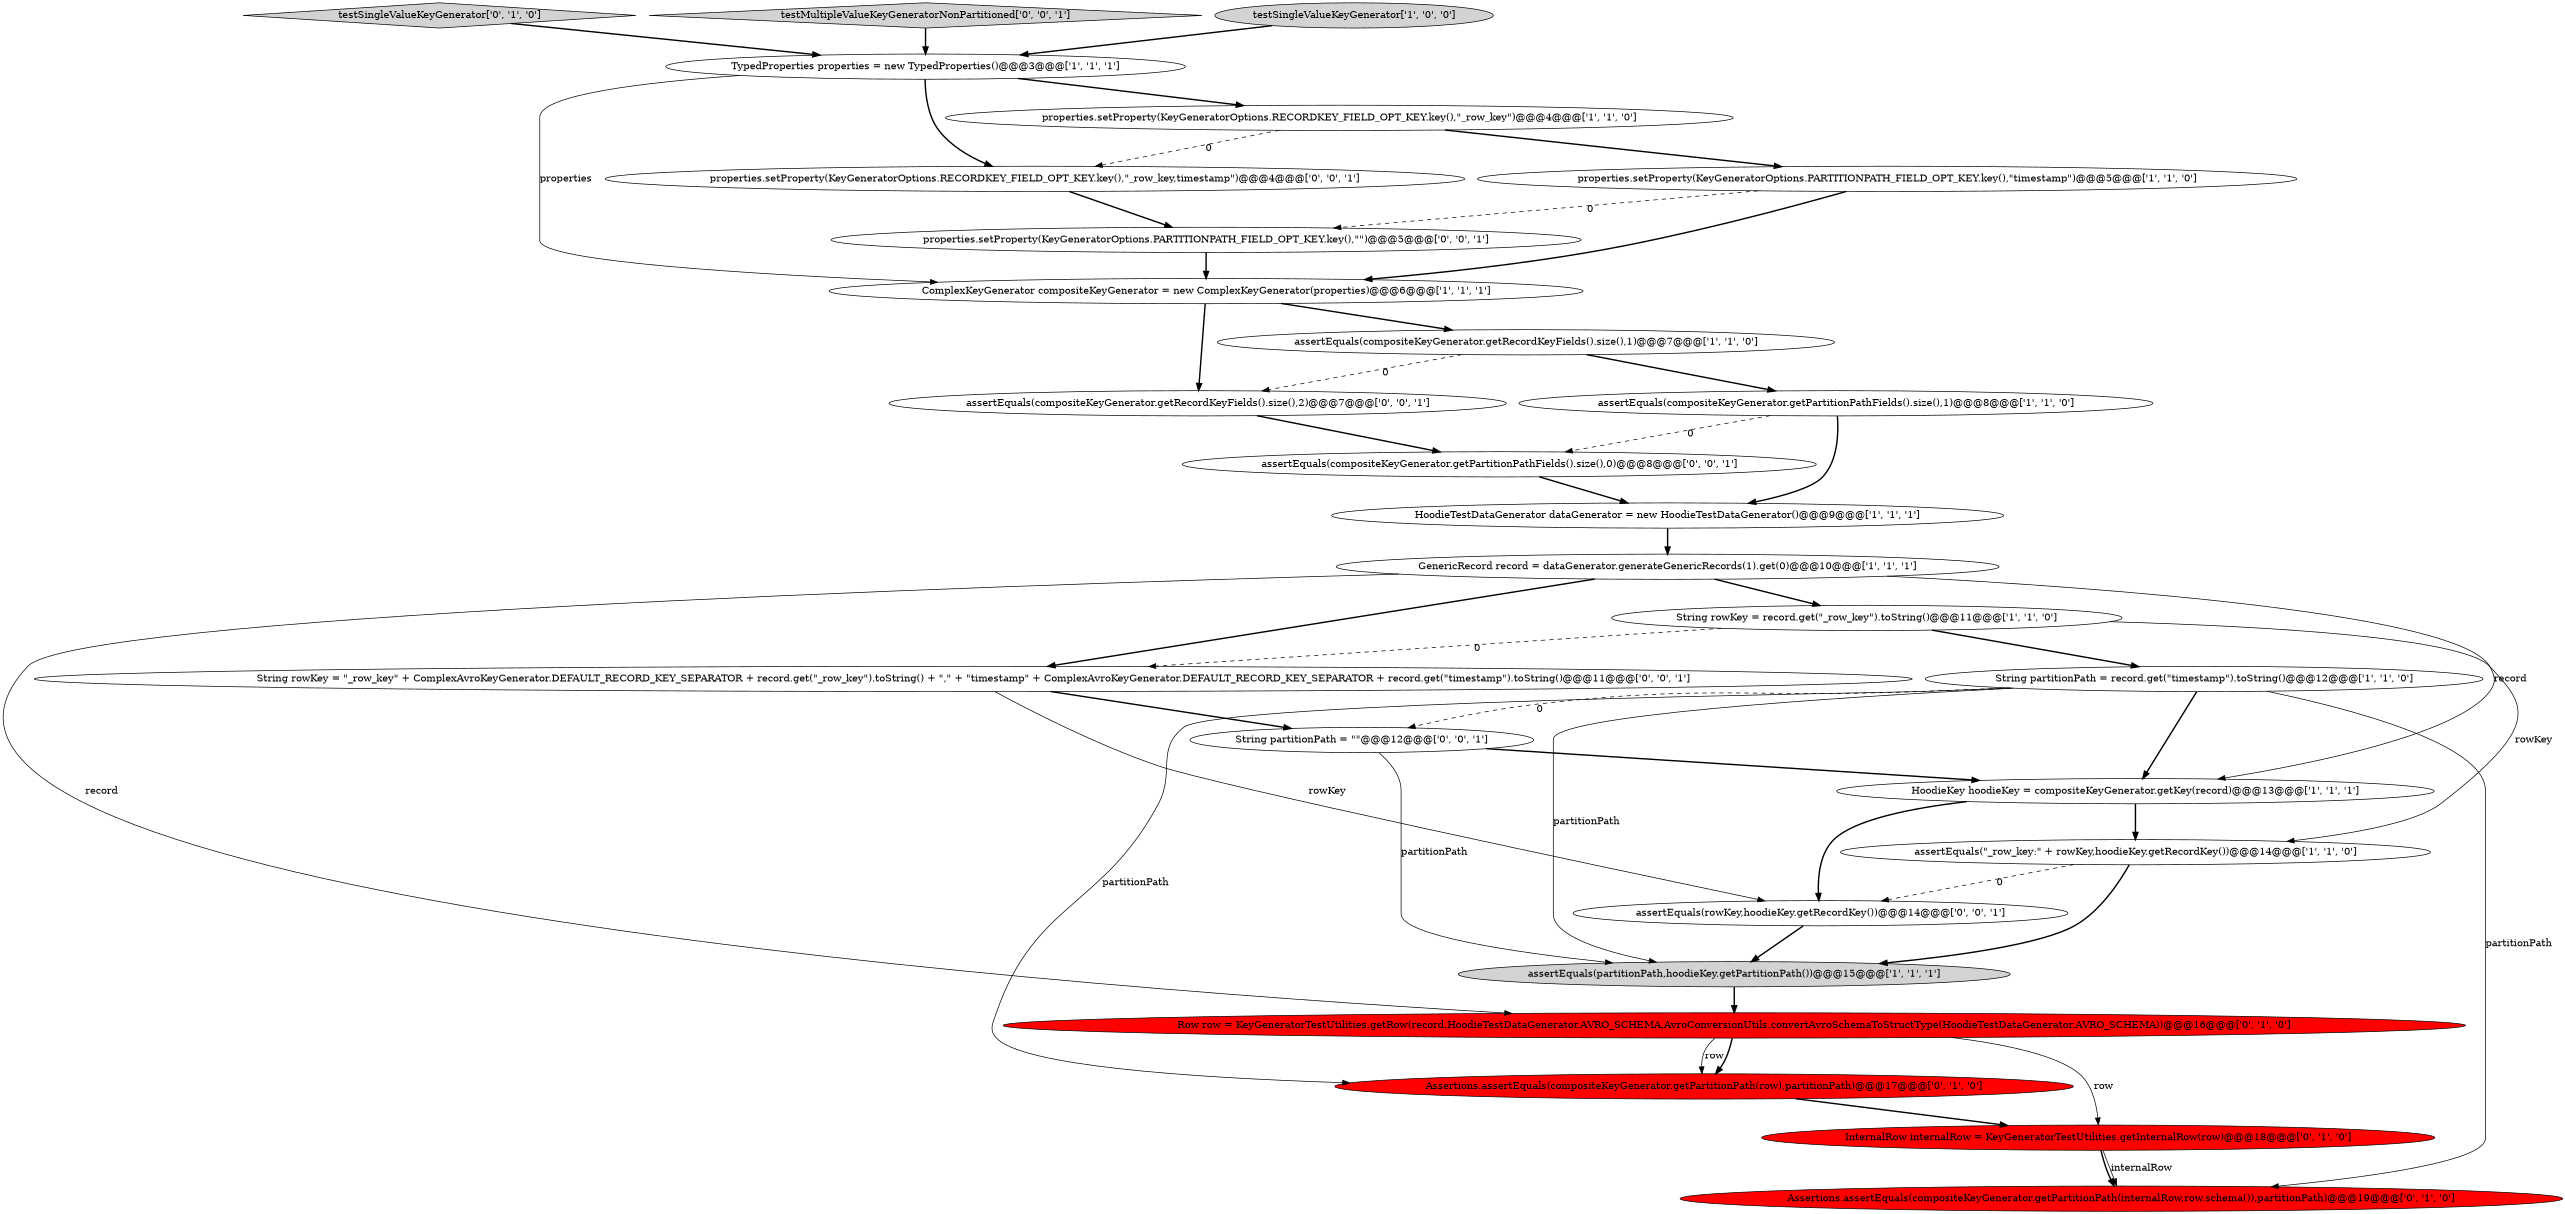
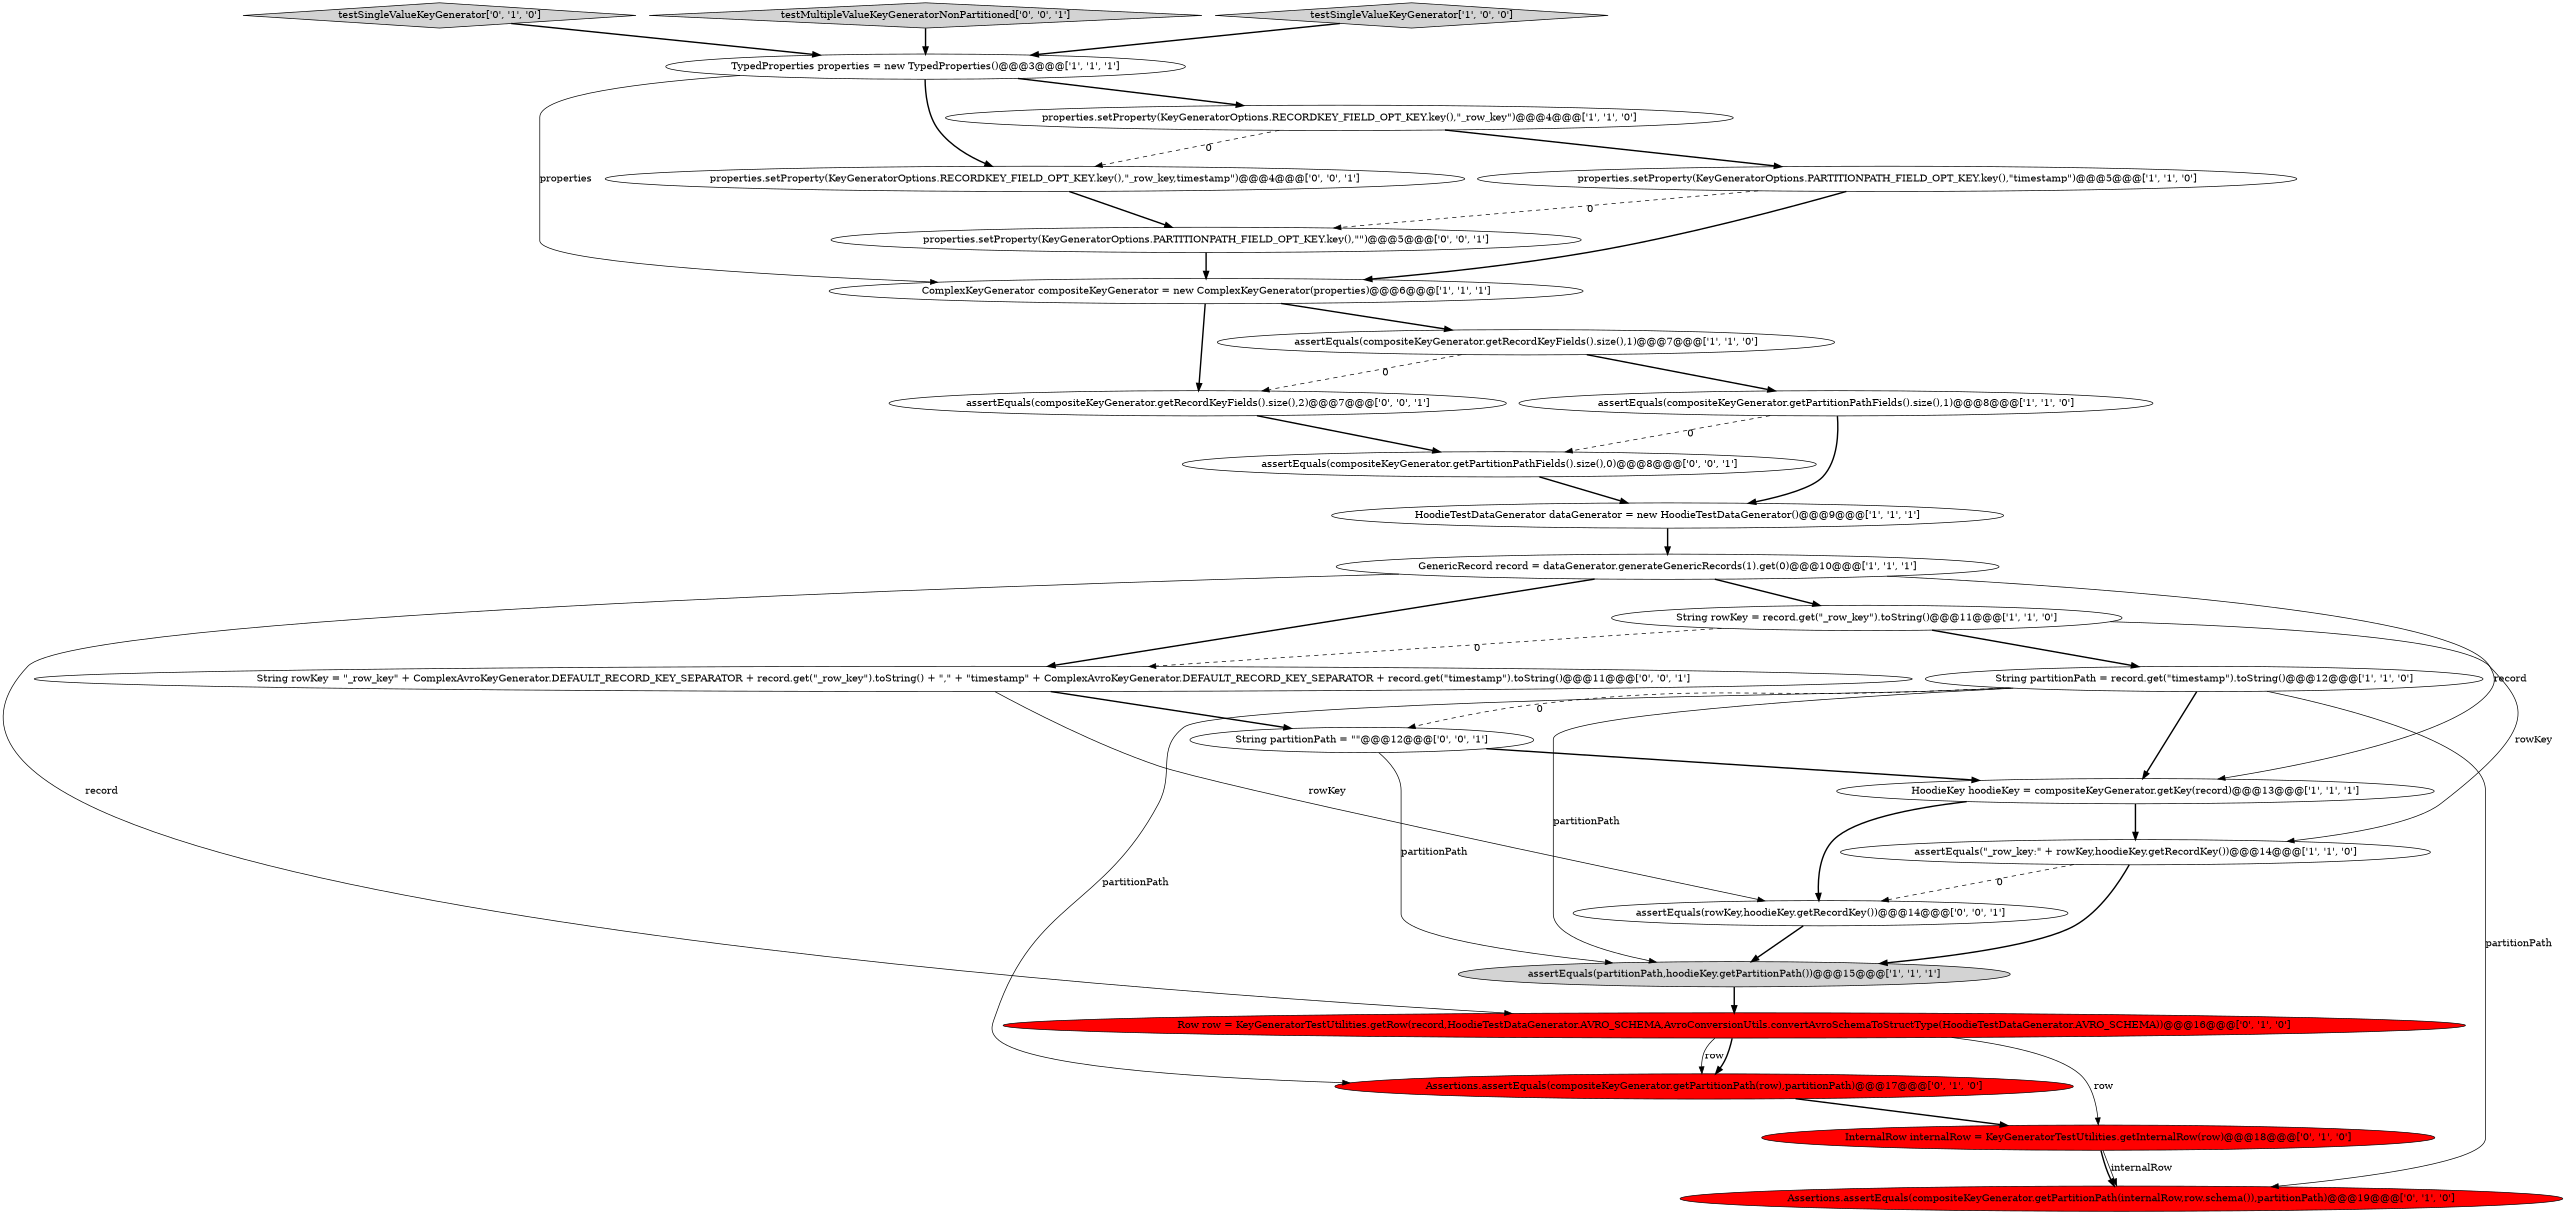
node "testSingleValueKeyGenerator['1', '0', '0']": shape ellipse -> diamond
